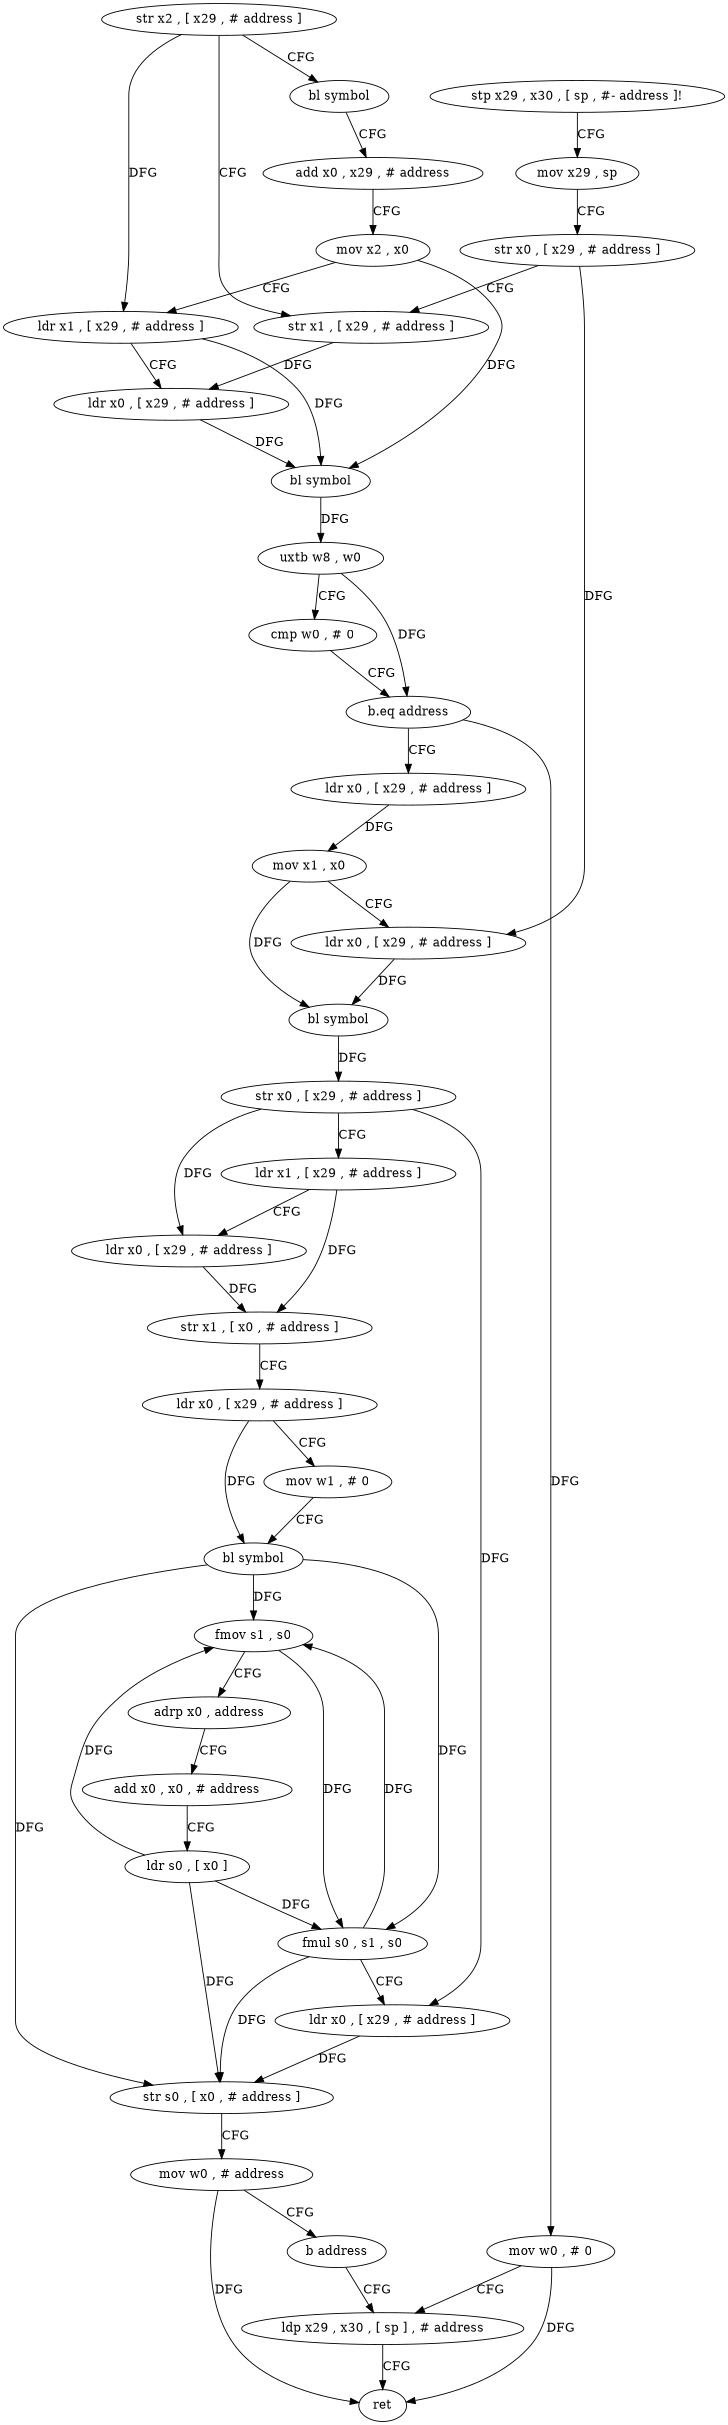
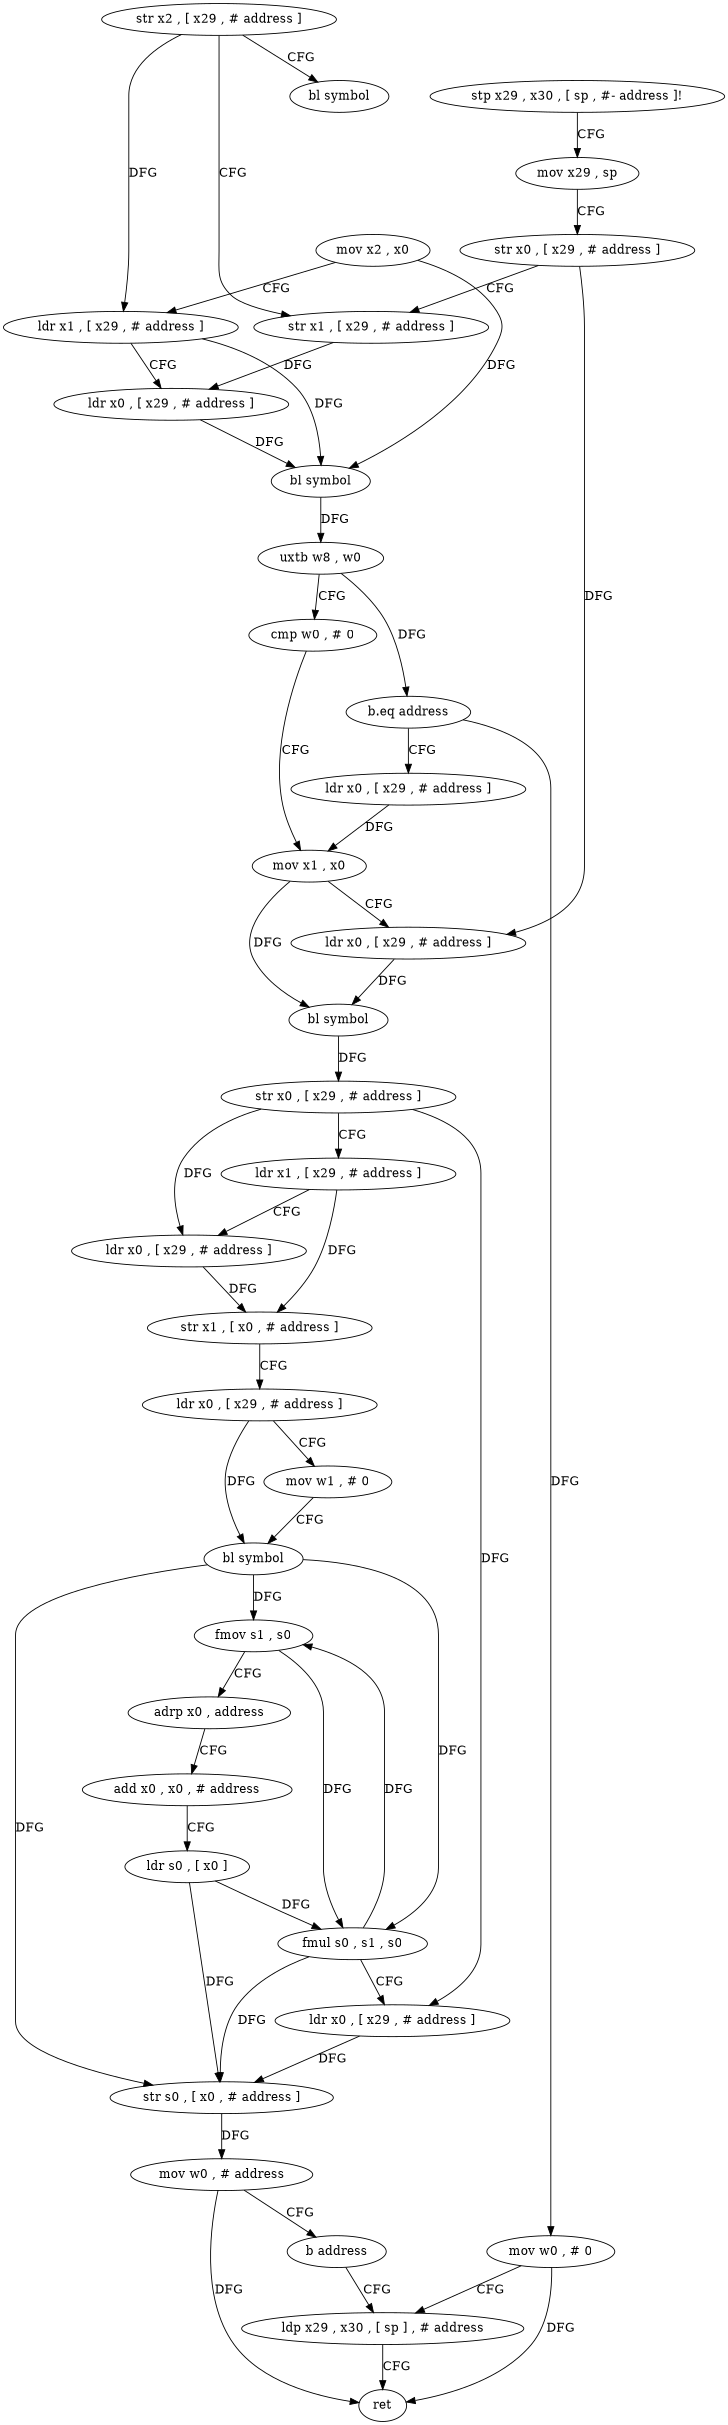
node "add x0 , x29 , # address": removed
edge "cmp w0 , # 0" -> "b.eq address": now "cmp w0 , # 0" -> "mov x1 , x0"
edge "ldr s0 , [ x0 ]" -> "fmov s1 , s0": removed, label "DFG"
edge "str s0 , [ x0 , # address ]" -> "mov w0 , # address": label "CFG" -> "DFG"
